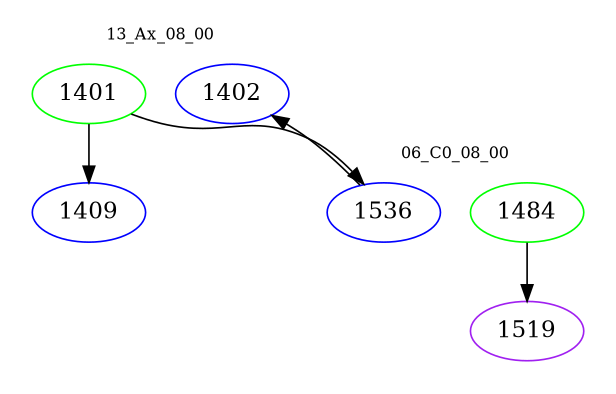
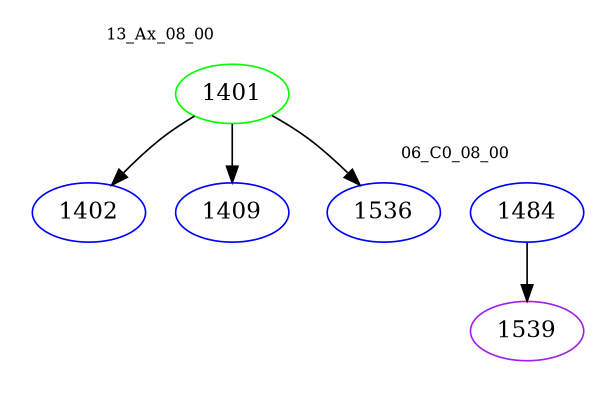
edge "1536" -> "1402": now "1401" -> "1402"
node "1484": color green -> blue
node "1519": label "1519" -> "1539"
